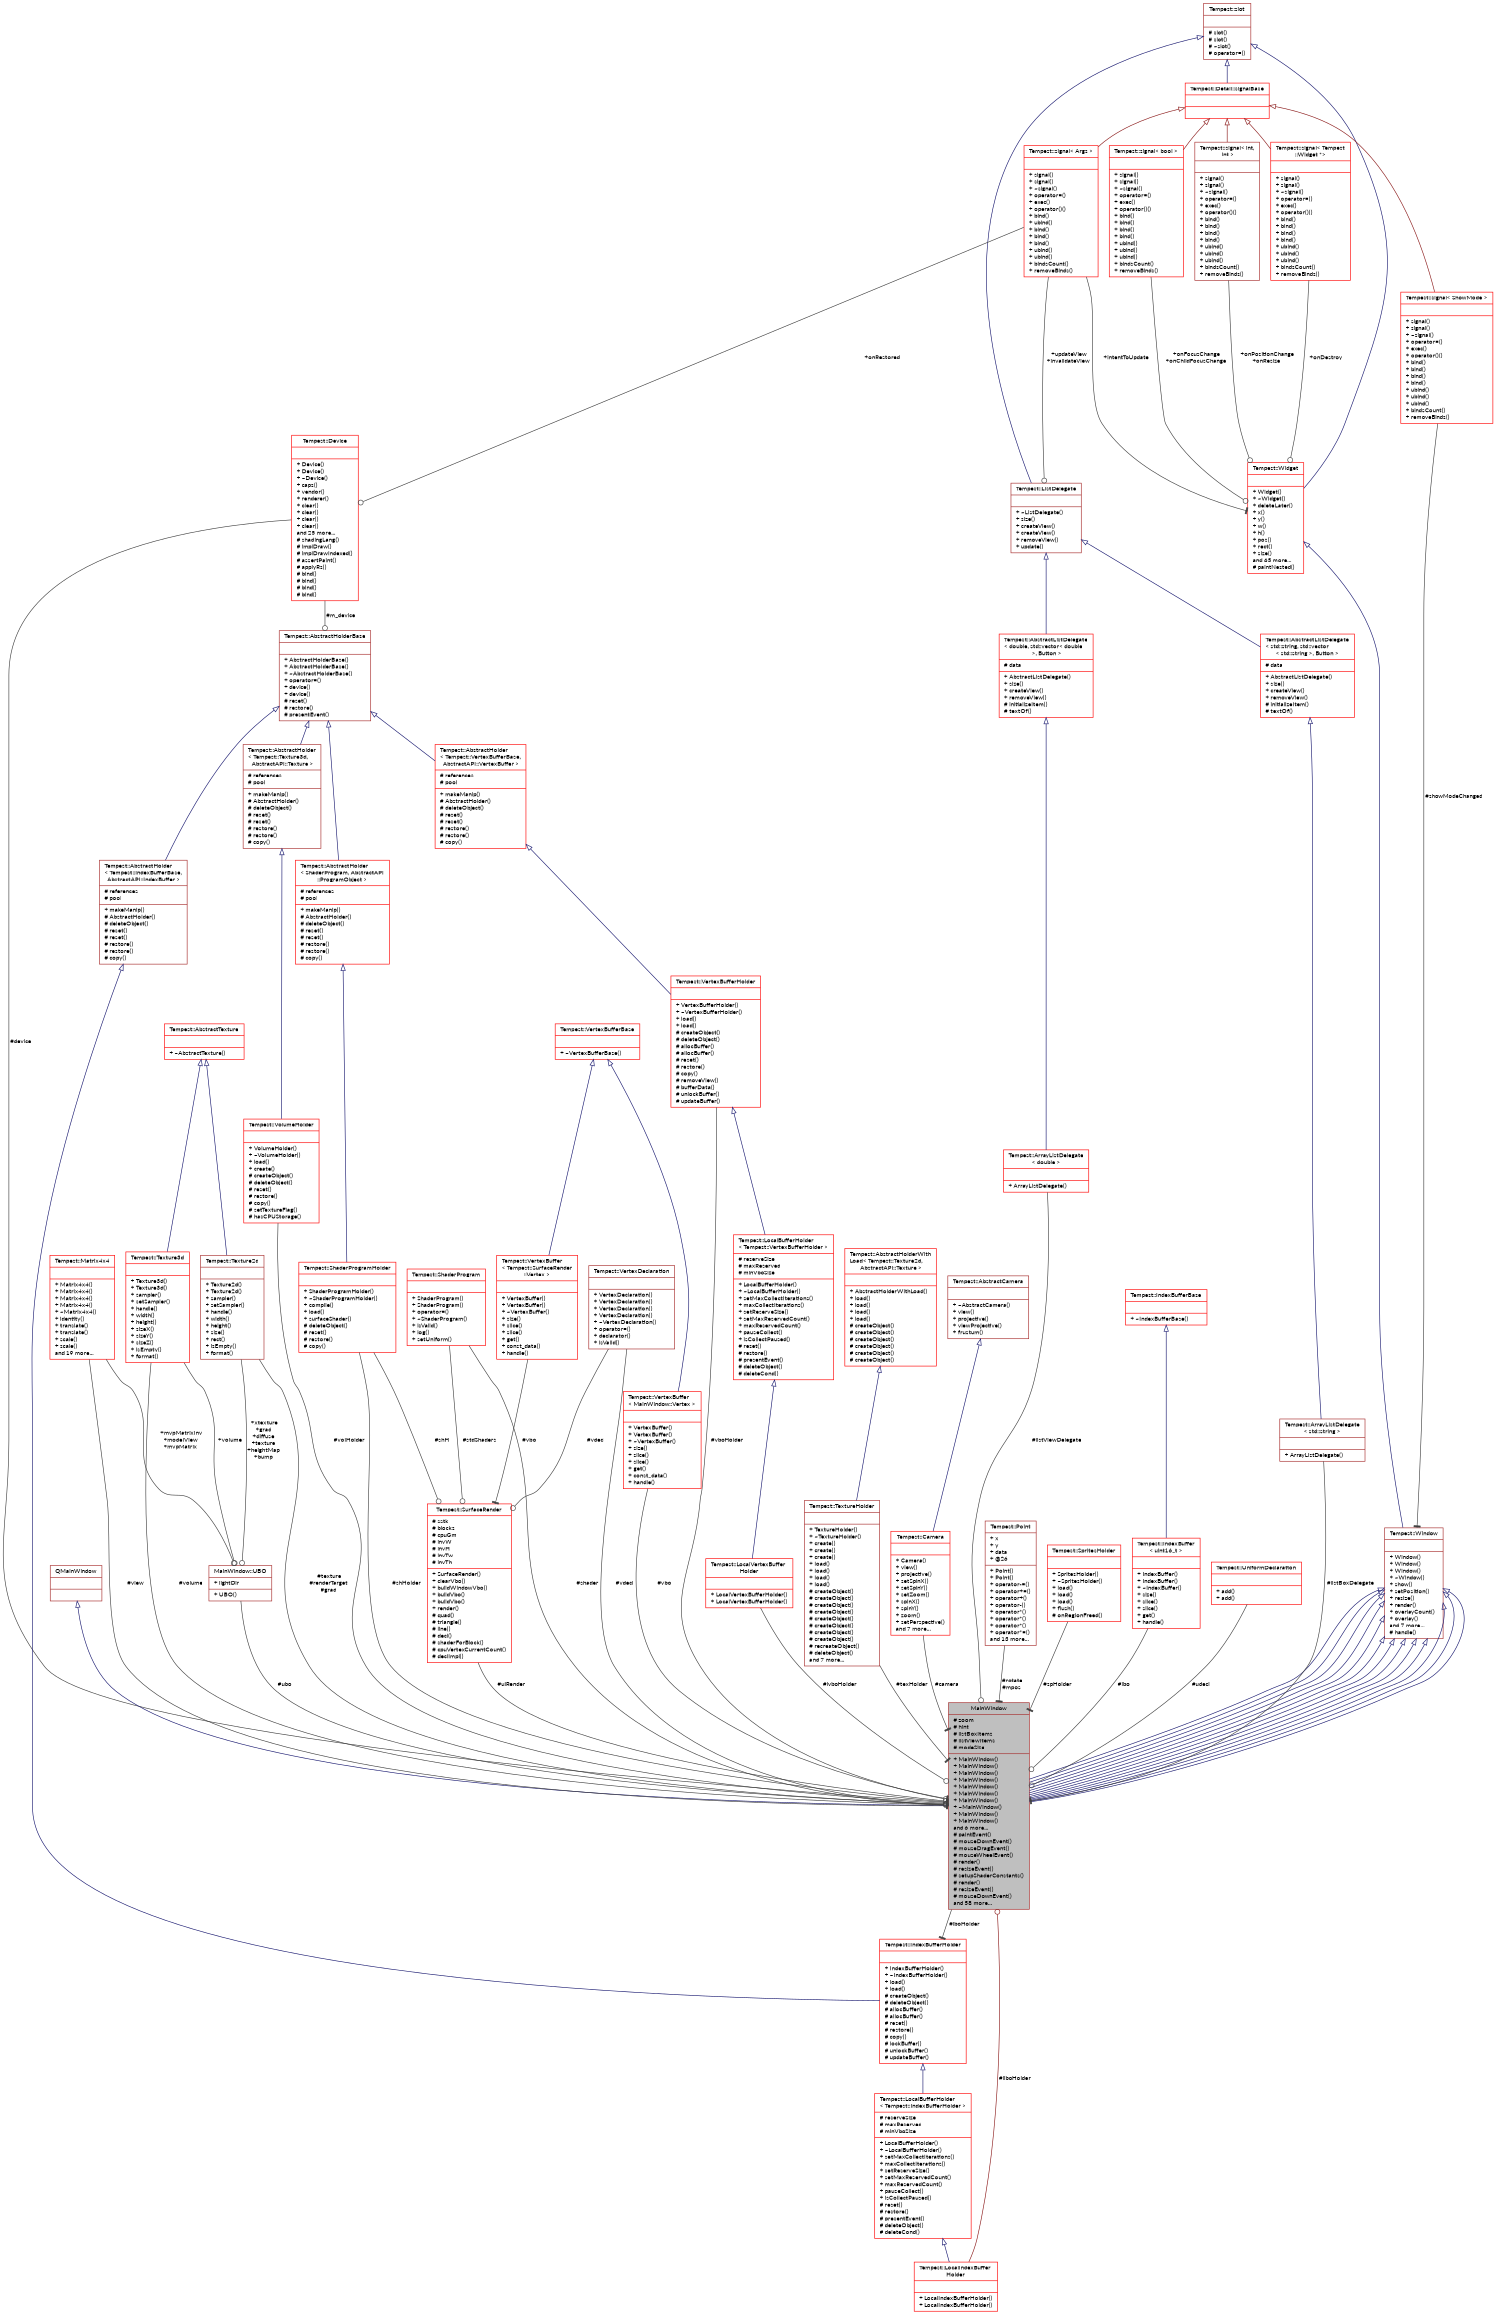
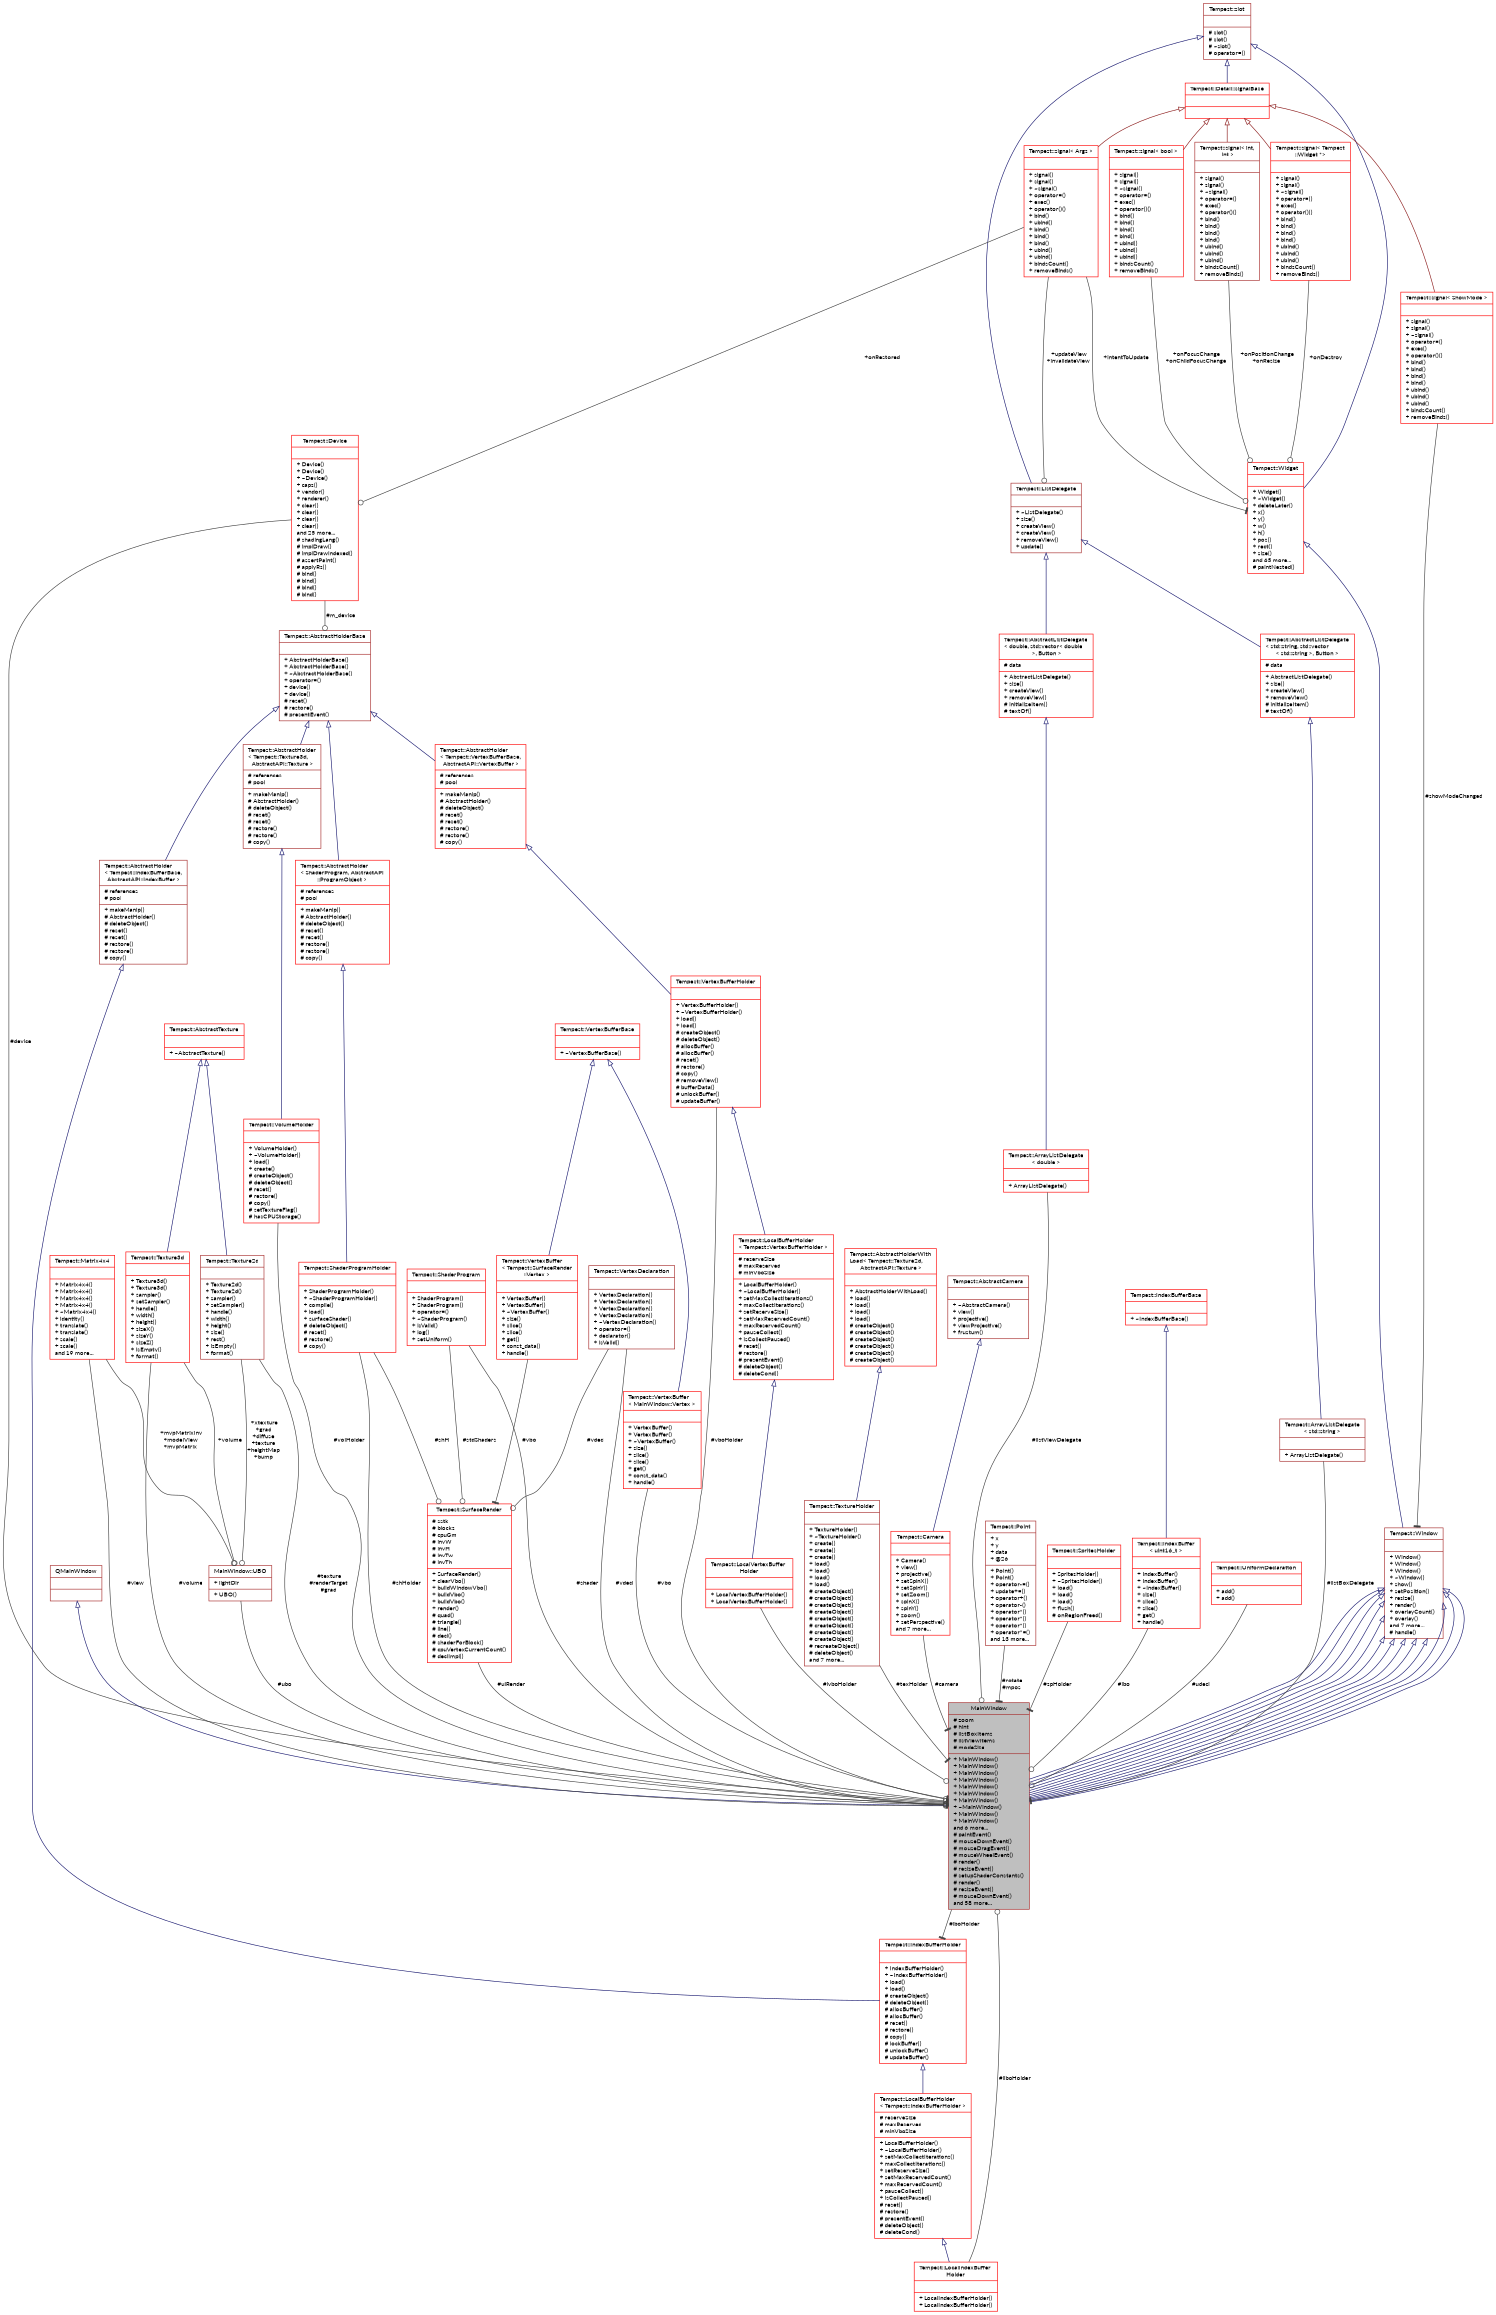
node "Tempest::Point": text "+ operator+=()" -> "+ update+=()"
edge "Tempest::Matrix4x4" -> "MainWindow": arrowhead tee -> odot
edge "Tempest::LocalIndexBuffer" -> "MainWindow": color firebrick4 -> grey25
